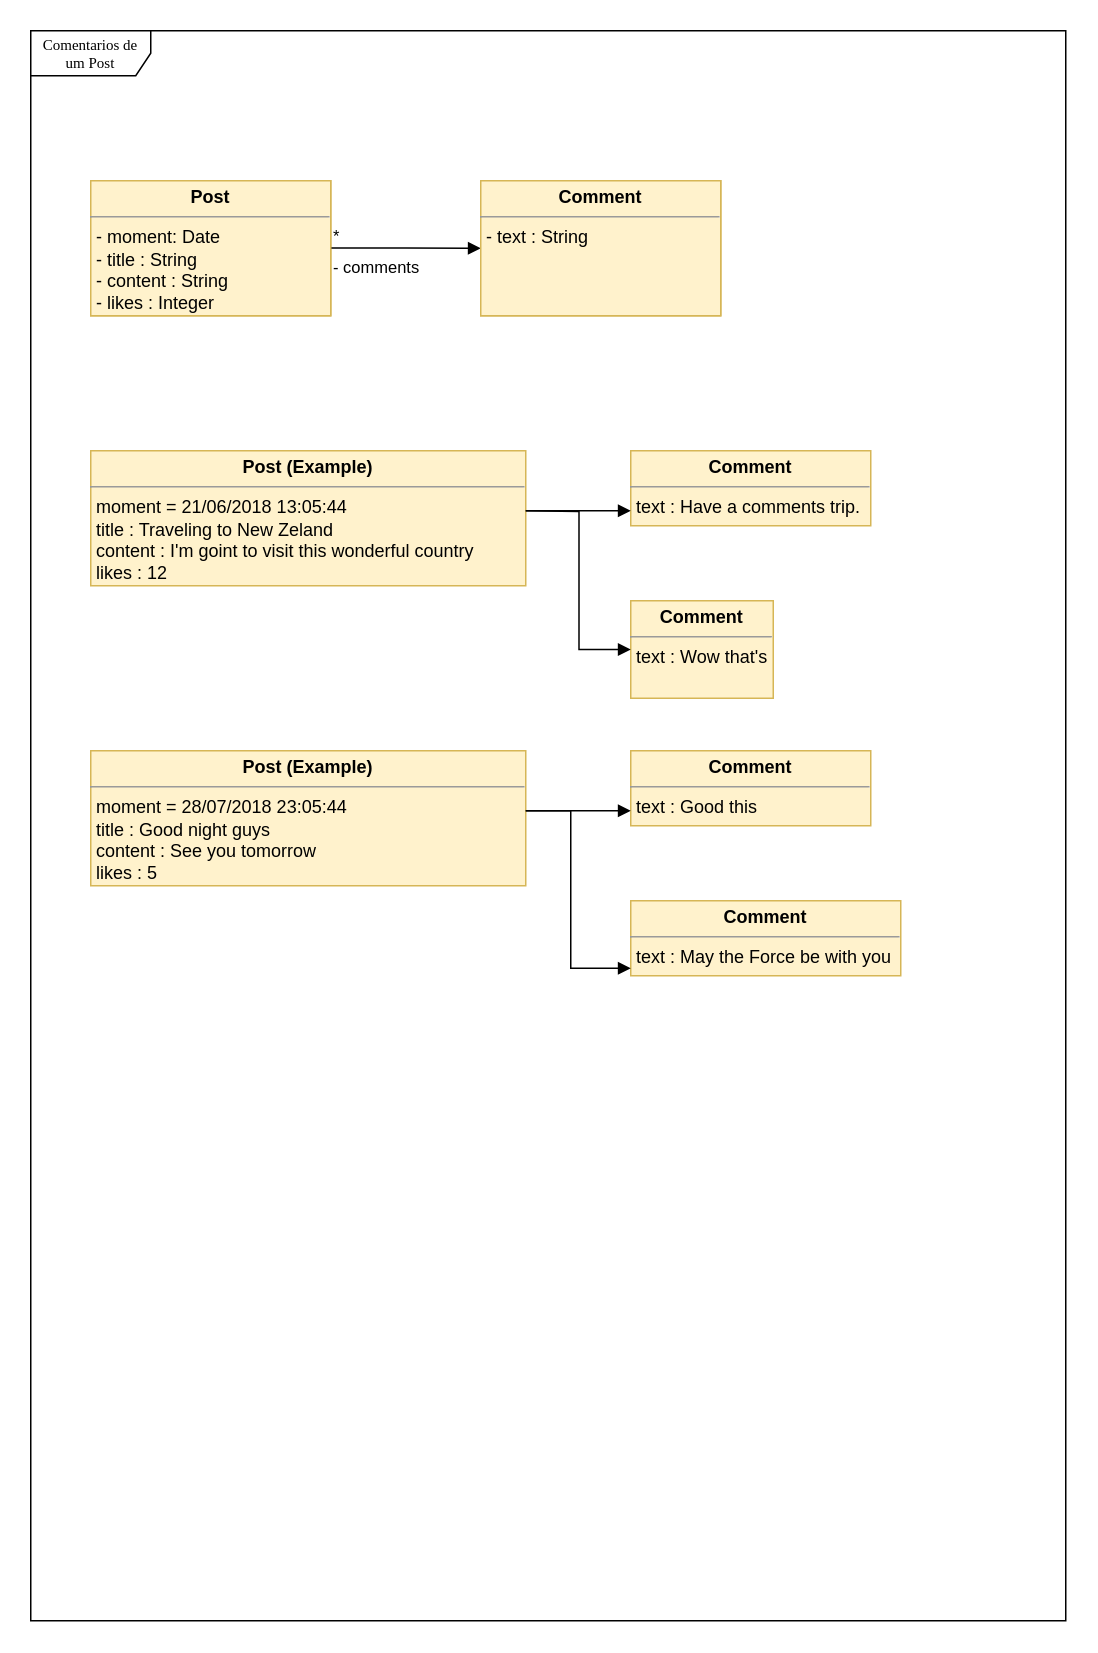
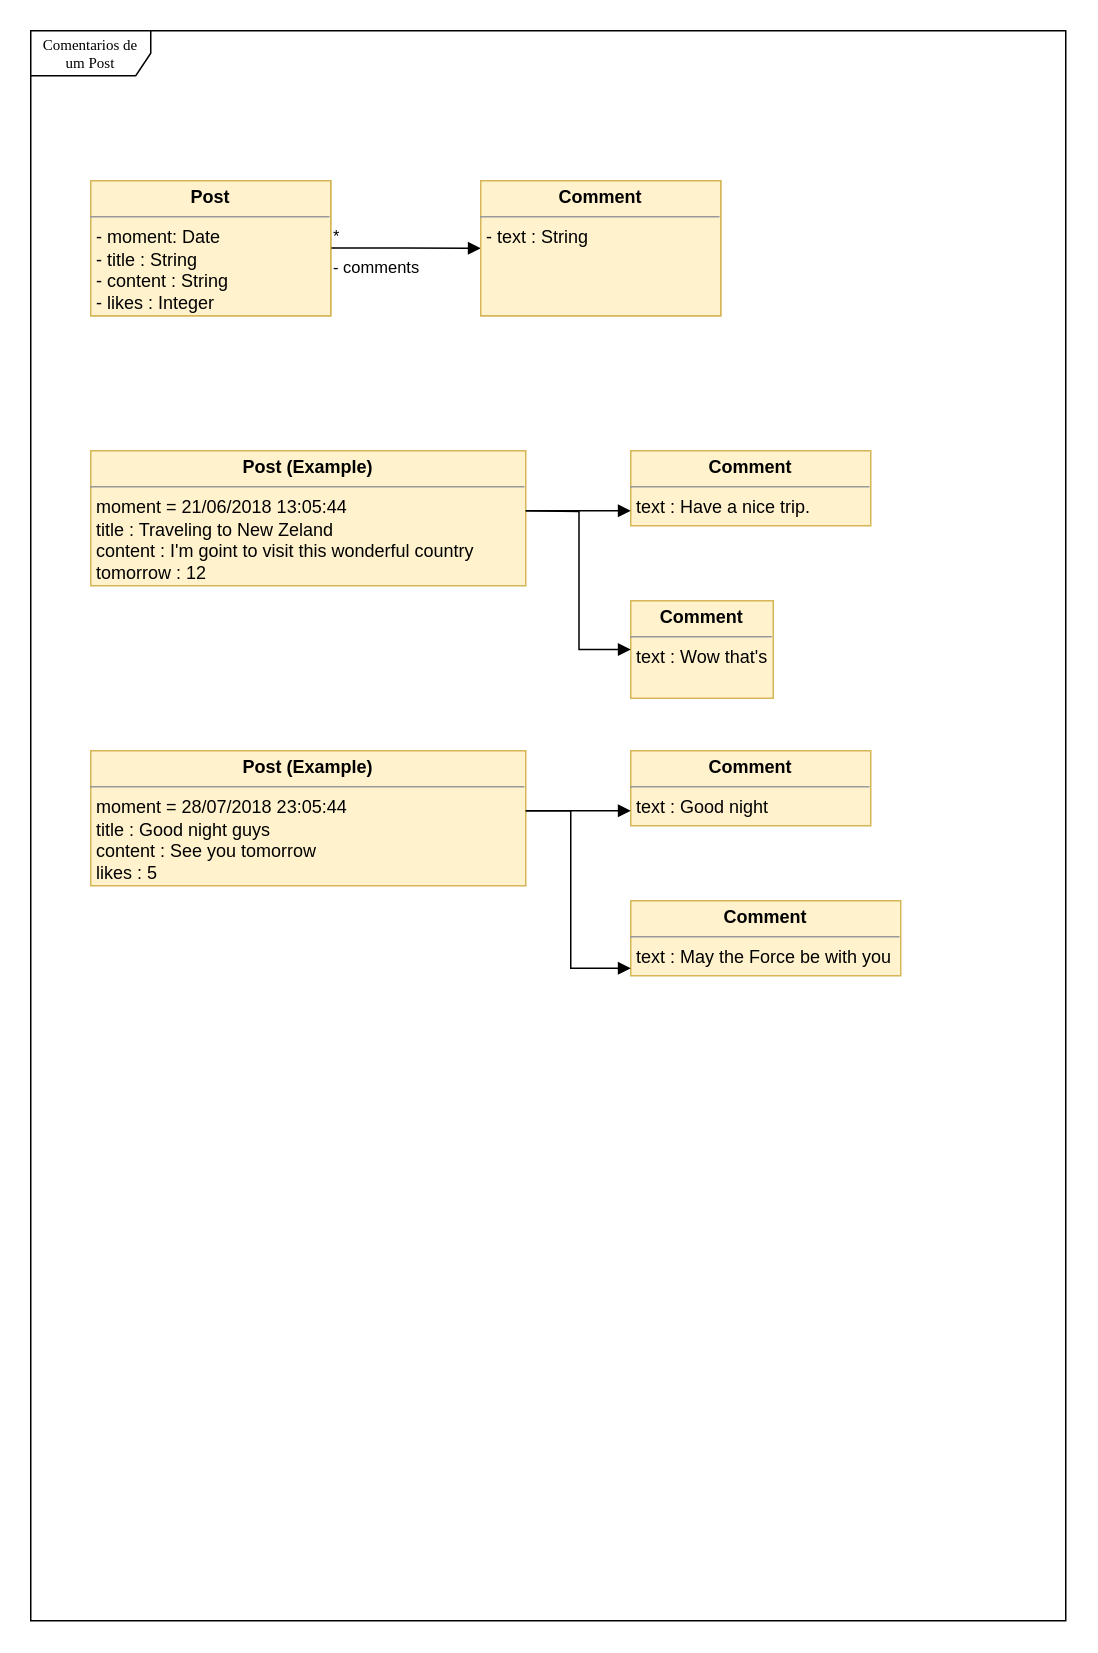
node "Comment text : Have a comments trip.": label "Comment text : Have a comments trip." -> "Comment text : Have a nice trip."
node "Post (Example) moment = 21/06/2018 13:05:44 title : Traveling to New Zeland content : I'm goint to visit this wonderful country likes : 12": label "Post (Example) moment = 21/06/2018 13:05:44 title : Traveling to New Zeland content : I'm goint to visit this wonderful country likes : 12" -> "Post (Example) moment = 21/06/2018 13:05:44 title : Traveling to New Zeland content : I'm goint to visit this wonderful country tomorrow : 12"
node "Comment text : Good this": label "Comment text : Good this" -> "Comment text : Good night"
